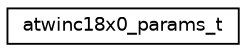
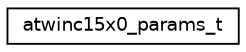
node "atwinc18x0_params_t": label "atwinc18x0_params_t" -> "atwinc15x0_params_t"
